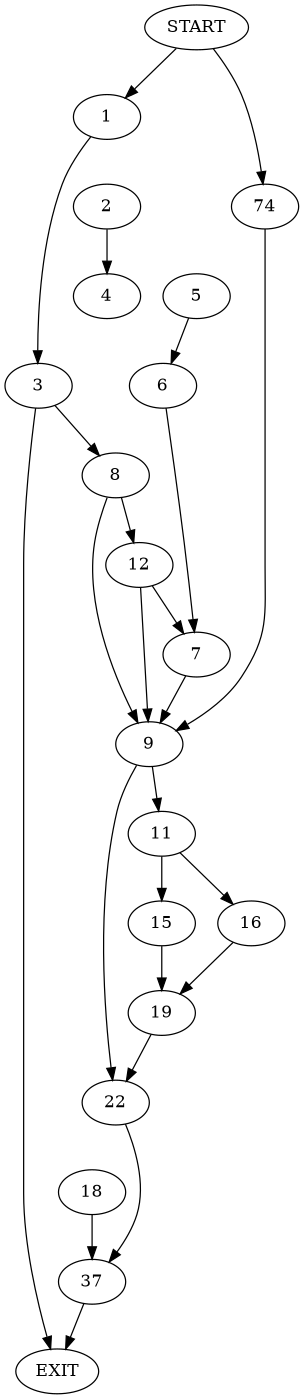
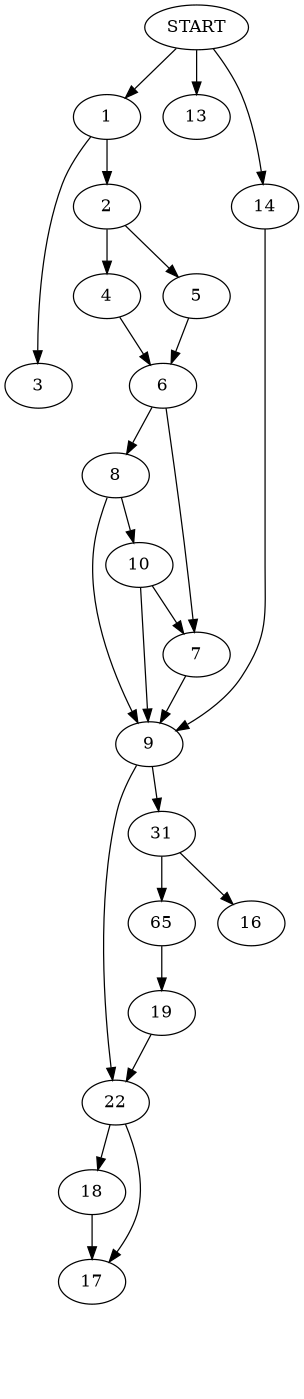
node "13": added
edge "1" -> "2": added
node "74": label "74" -> "14"
edge "2" -> "5": added
edge "4" -> "6": added
edge "3" -> "8": now "6" -> "8"
node "12": label "12" -> "10"
node "11": label "11" -> "31"
node "15": label "15" -> "65"
edge "16" -> "19": removed
edge "22" -> "18": added
node "37": label "37" -> "17"
node "EXIT": removed
